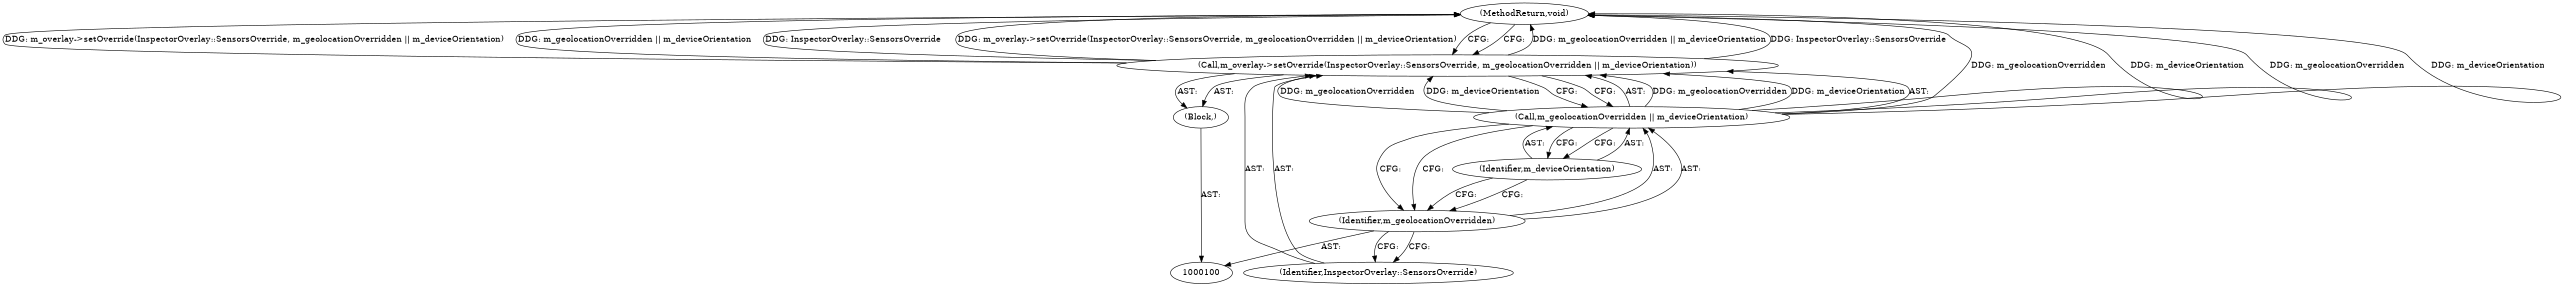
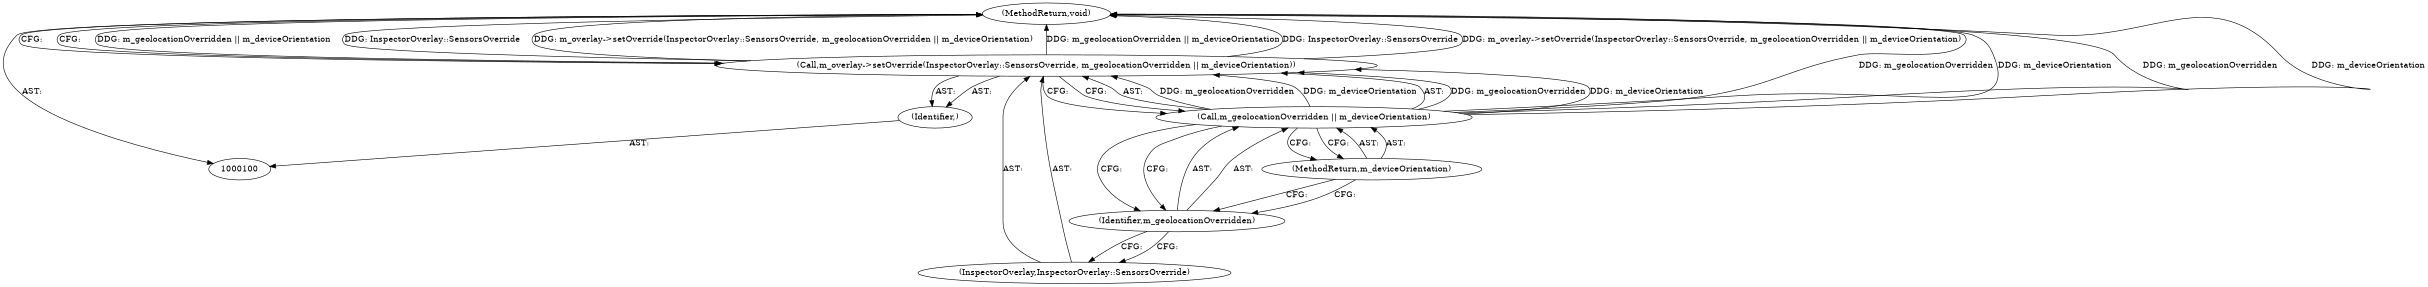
node "(Block,)": label "(Block,)" -> "(Identifier,)"
node "(Identifier,m_deviceOrientation)": label "(Identifier,m_deviceOrientation)" -> "(MethodReturn,m_deviceOrientation)"
edge "(Identifier,m_geolocationOverridden)" -> "1000100": now "(MethodReturn,void)" -> "1000100"
node "(Identifier,InspectorOverlay::SensorsOverride)": label "(Identifier,InspectorOverlay::SensorsOverride)" -> "(InspectorOverlay,InspectorOverlay::SensorsOverride)"
